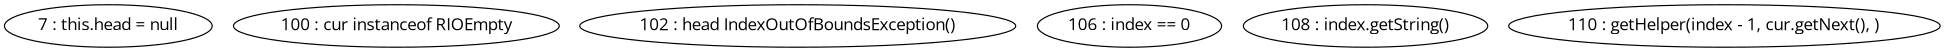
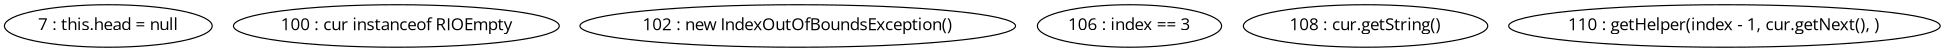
node "102 : head IndexOutOfBoundsException()": label "102 : head IndexOutOfBoundsException()" -> "102 : new IndexOutOfBoundsException()"
node "106 : index == 0": label "106 : index == 0" -> "106 : index == 3"
node "108 : index.getString()": label "108 : index.getString()" -> "108 : cur.getString()"
